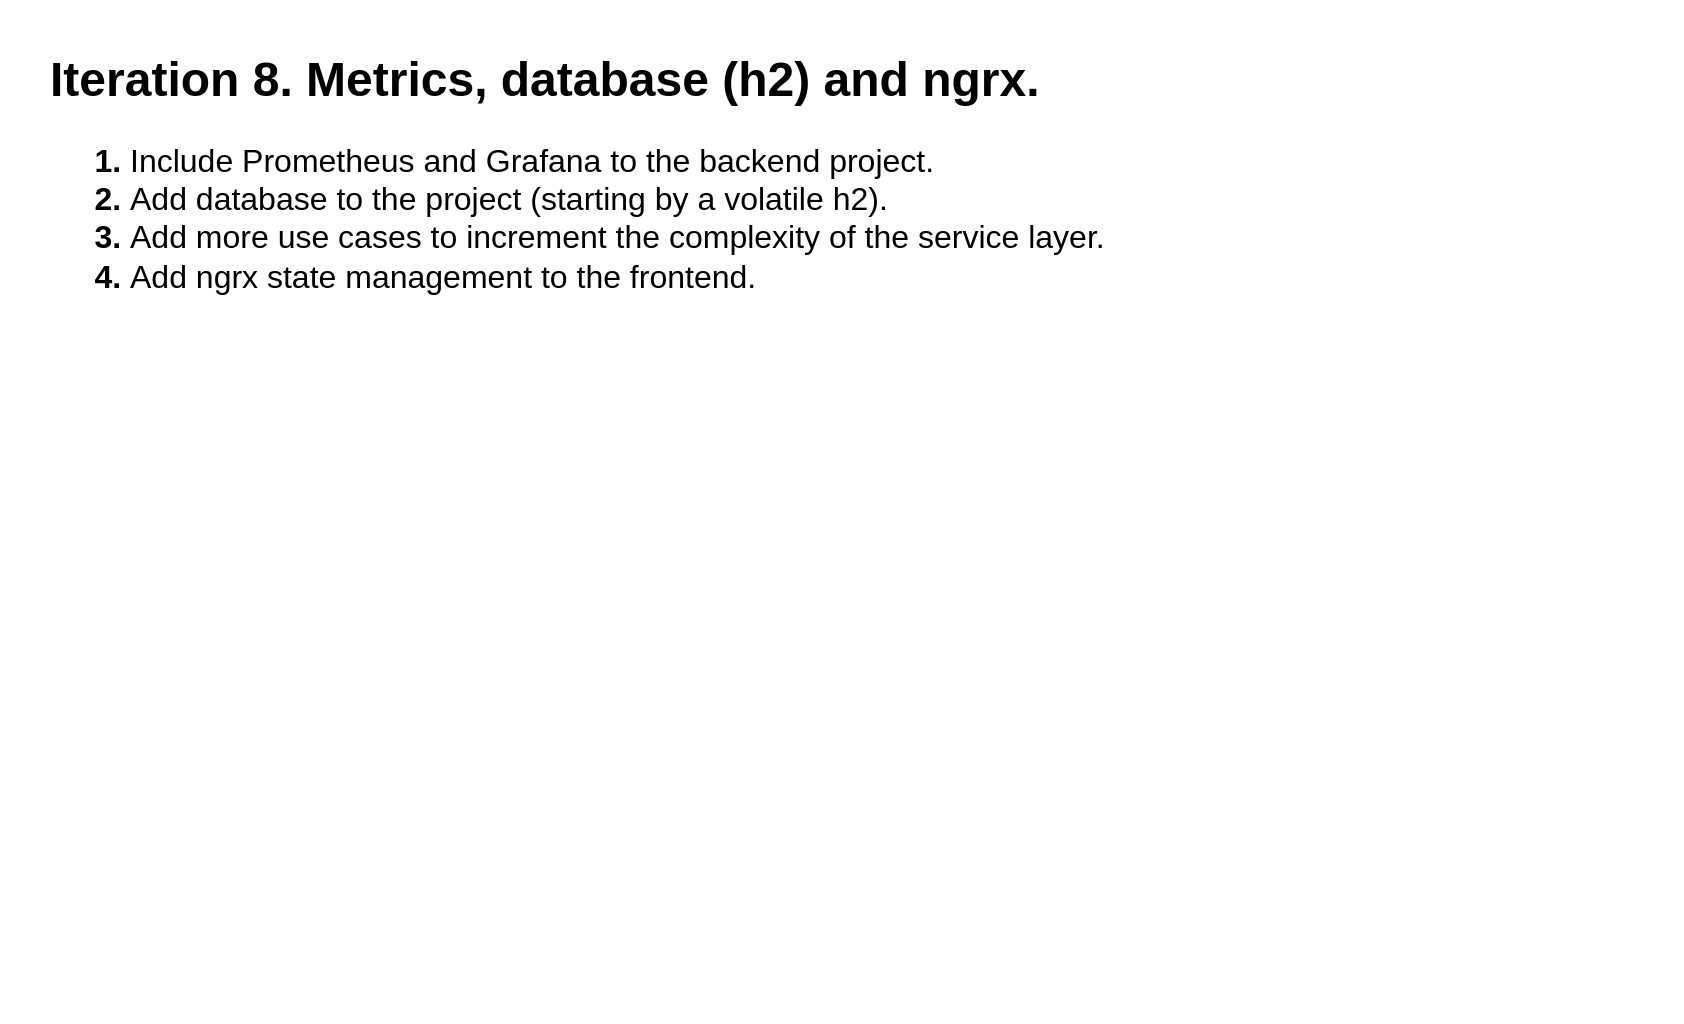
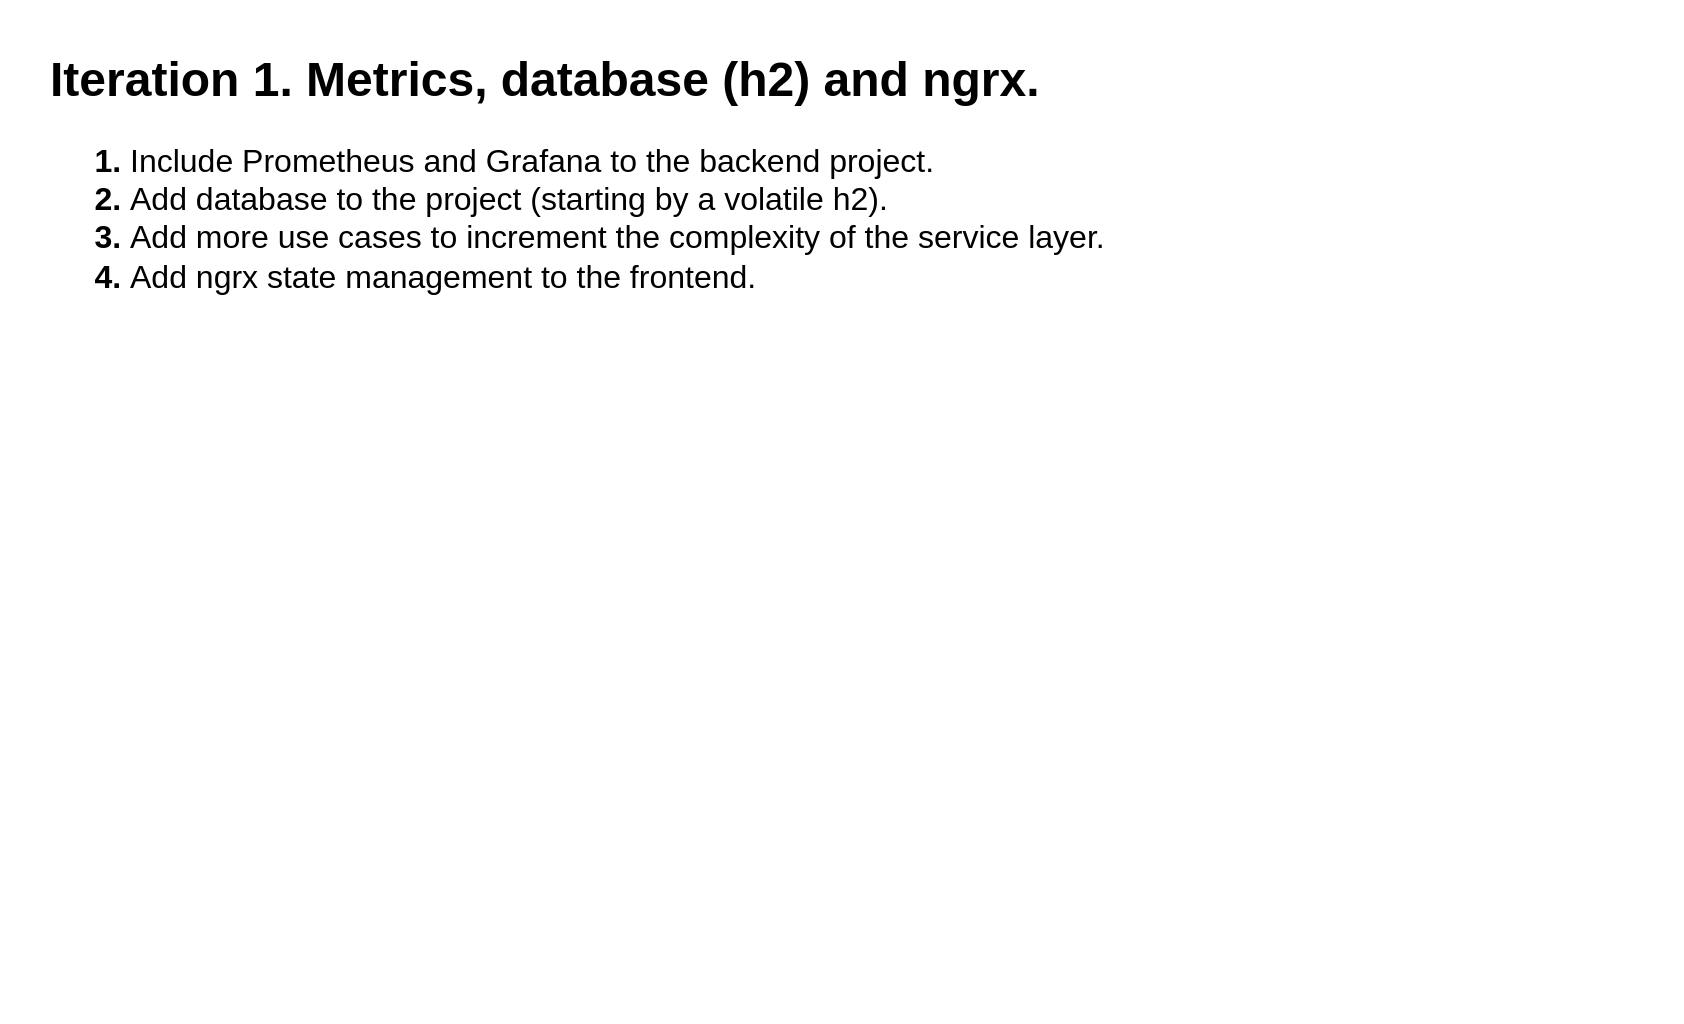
node "Iteration 8. Metrics, database (h2) and ngrx.Include Prometheus and Grafana to the backend project. Add database to the project (starting by a volatile h2). Add more use cases to increment the complexity of the service layer. Add ngrx state management to the frontend.": label "Iteration 8. Metrics, database (h2) and ngrx.Include Prometheus and Grafana to the backend project. Add database to the project (starting by a volatile h2). Add more use cases to increment the complexity of the service layer. Add ngrx state management to the frontend." -> "Iteration 1. Metrics, database (h2) and ngrx.Include Prometheus and Grafana to the backend project. Add database to the project (starting by a volatile h2). Add more use cases to increment the complexity of the service layer. Add ngrx state management to the frontend."
